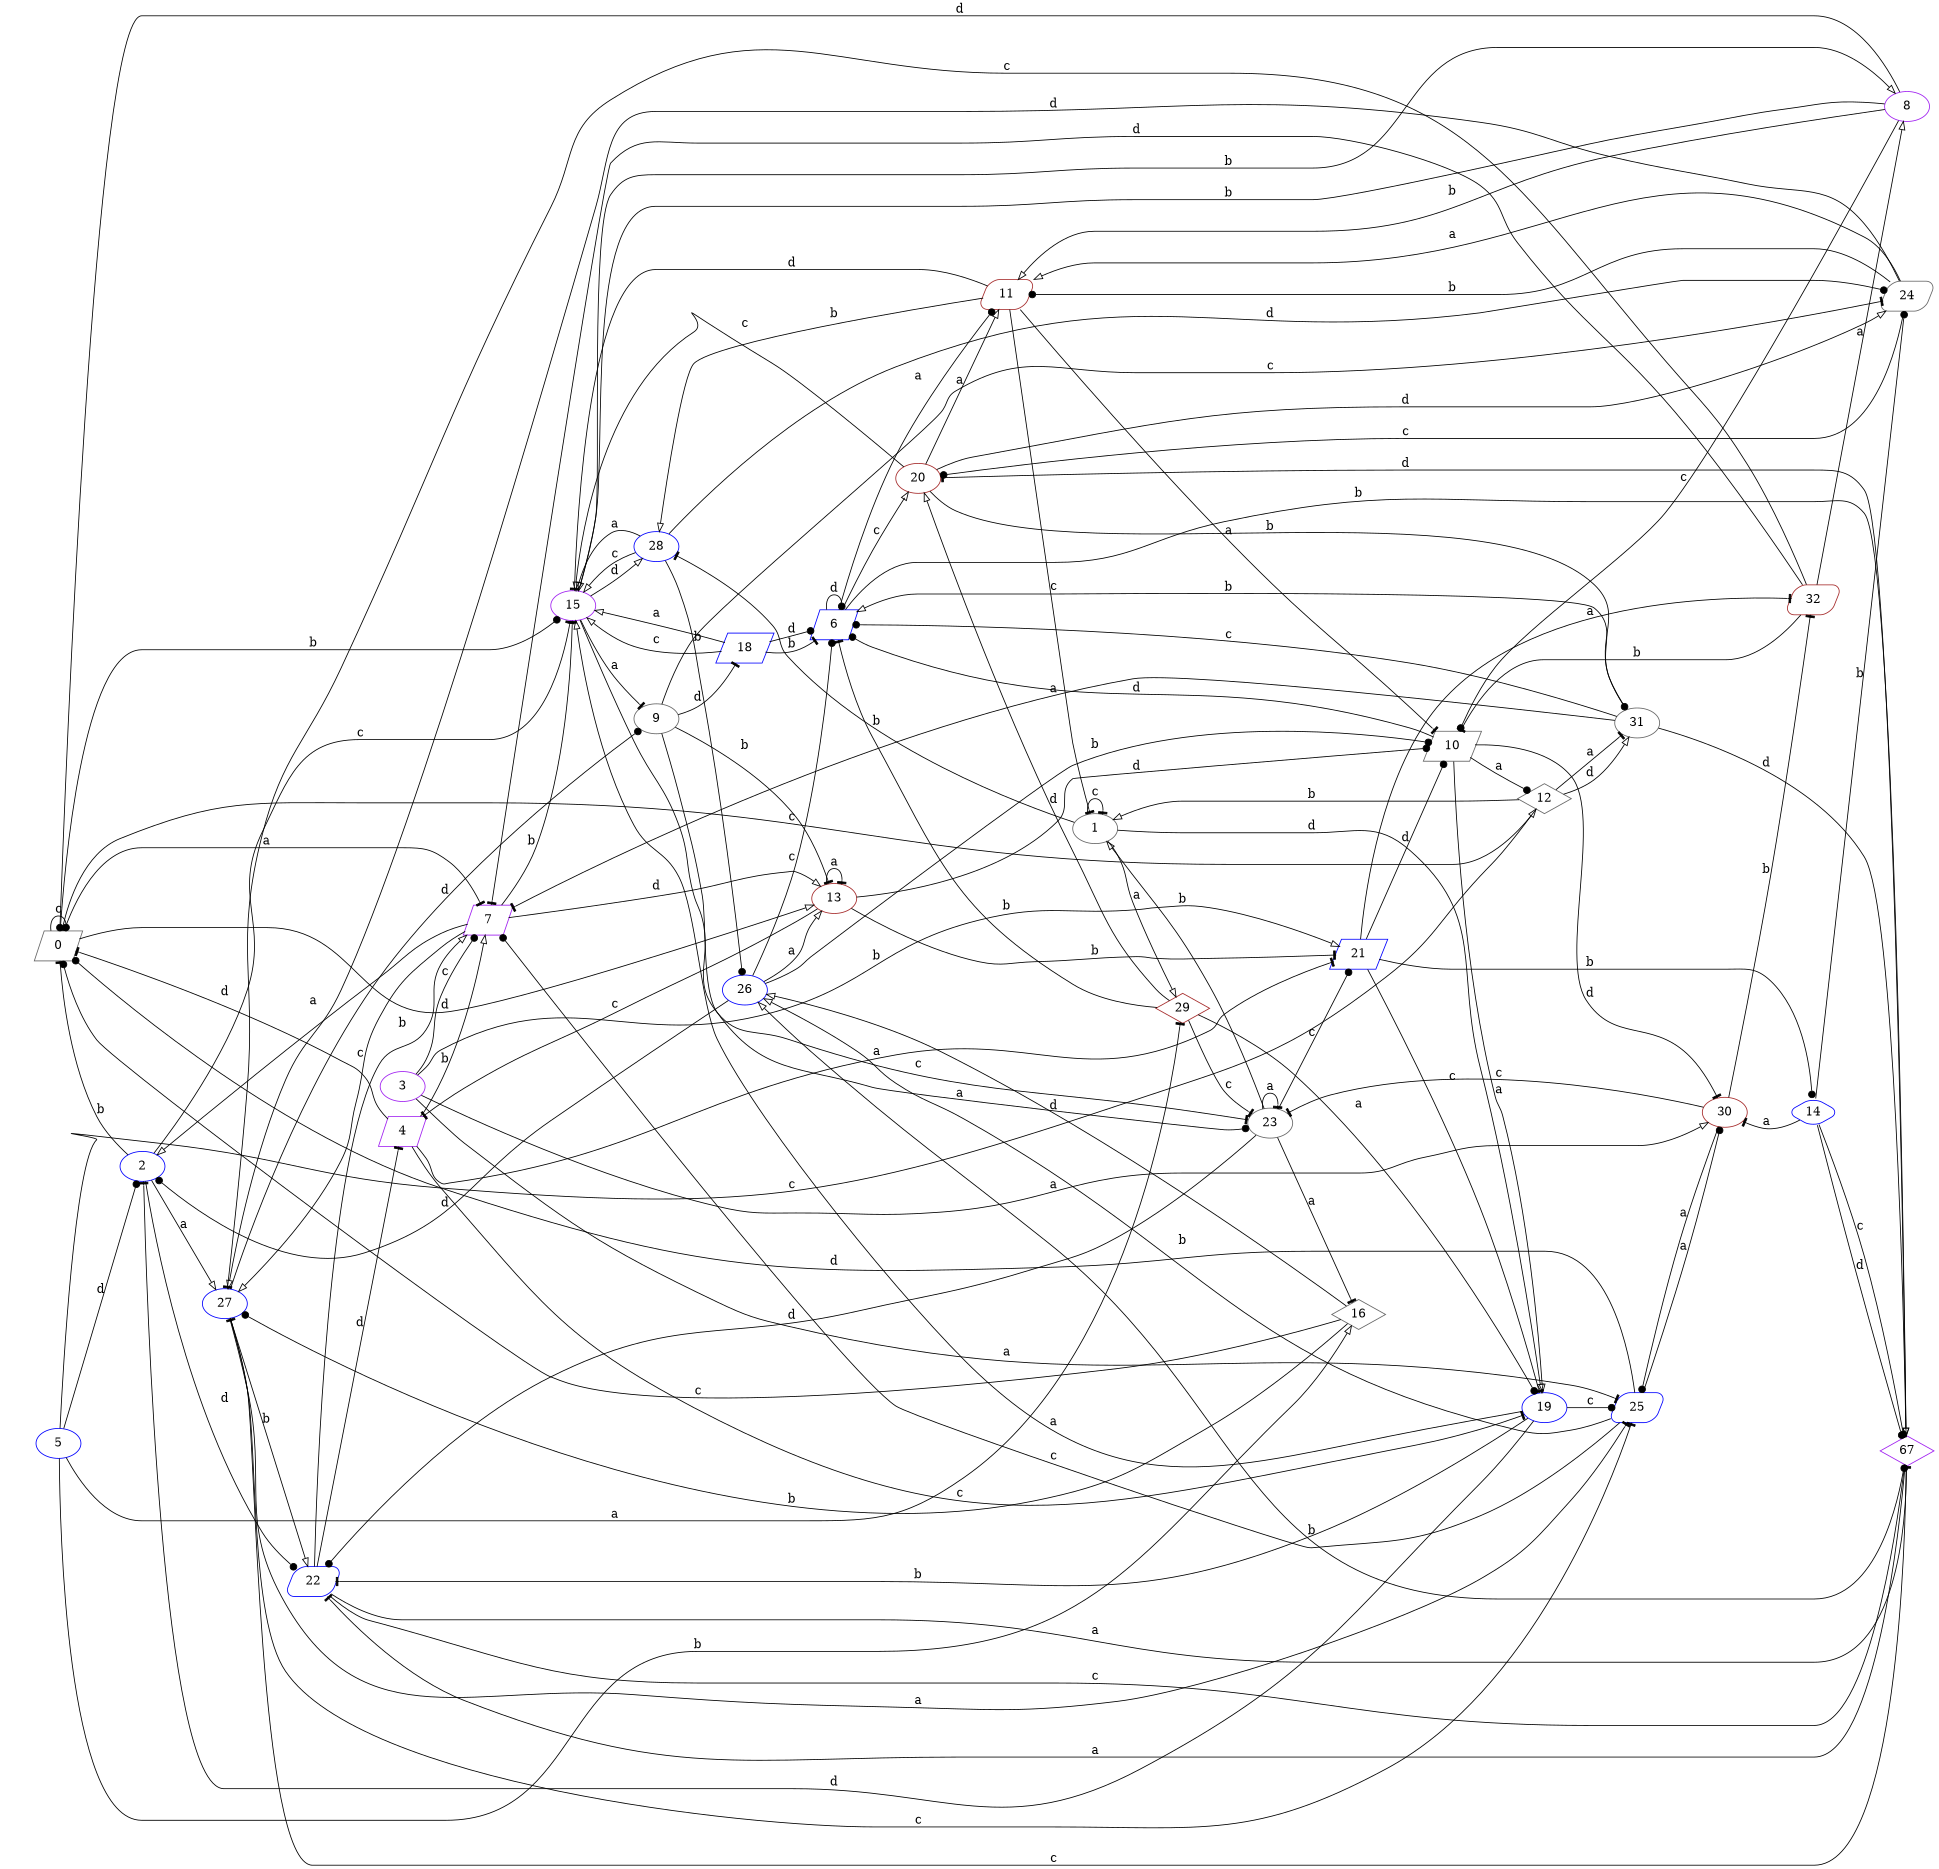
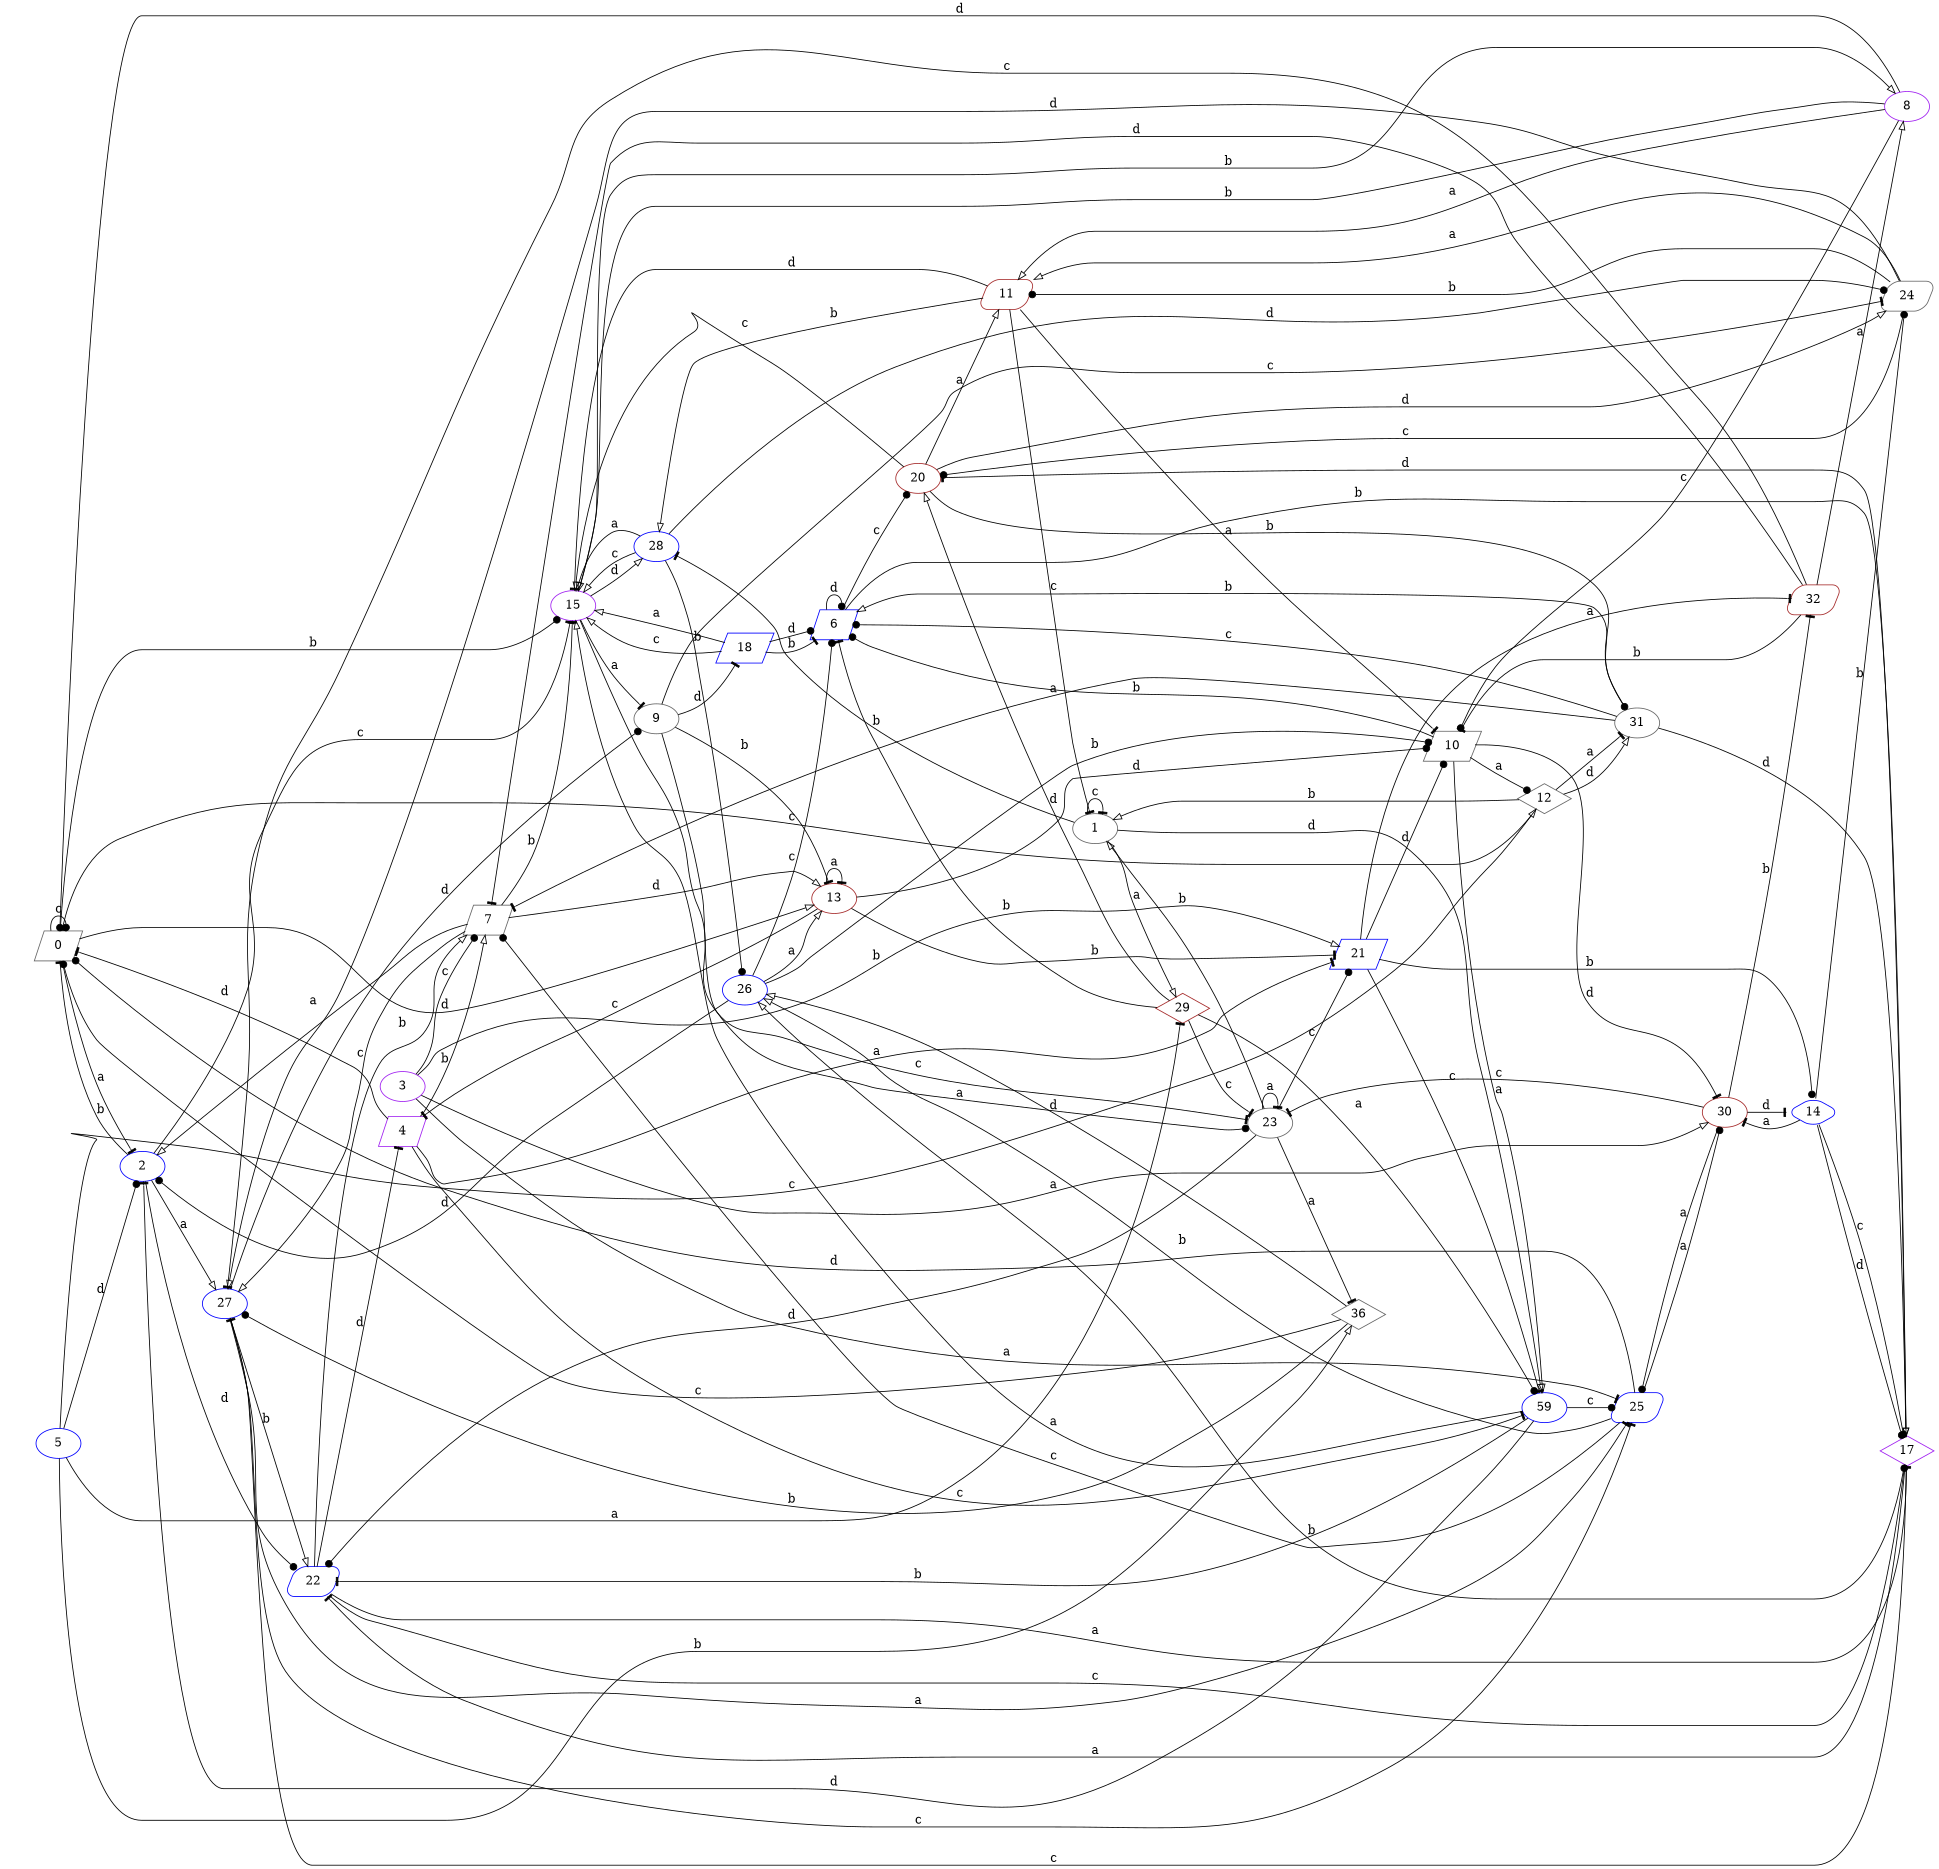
edge "8" -> "11": label "b" -> "a"
edge "6" -> "11": removed, label "a"
edge "6" -> "20": arrowhead onormal -> dot
edge "10" -> "6": label "d" -> "b"
edge "0" -> "7": now "0" -> "2"
node "7": color purple -> gray40
edge "30" -> "14": added, label "d"
node "16": label "16" -> "36"
node "19": label "19" -> "59"
node "67": label "67" -> "17"
